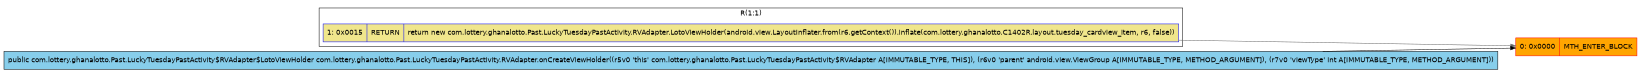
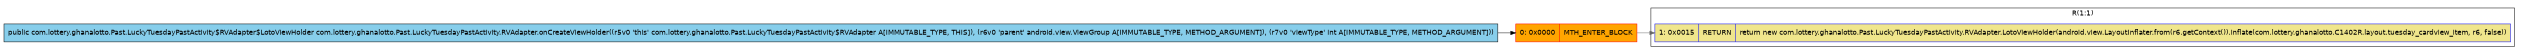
edge "1: 0x0015" -> "0: 0x0000": reversed
